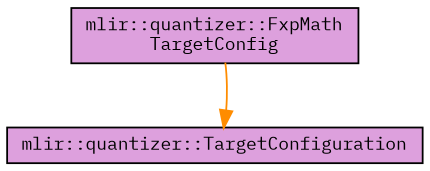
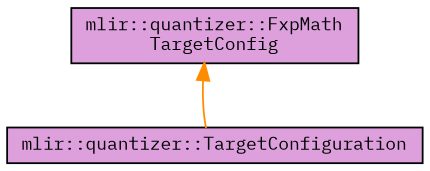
edge "mlir::quantizer::FxpMath TargetConfig" -> "mlir::quantizer::TargetConfiguration": reversed
